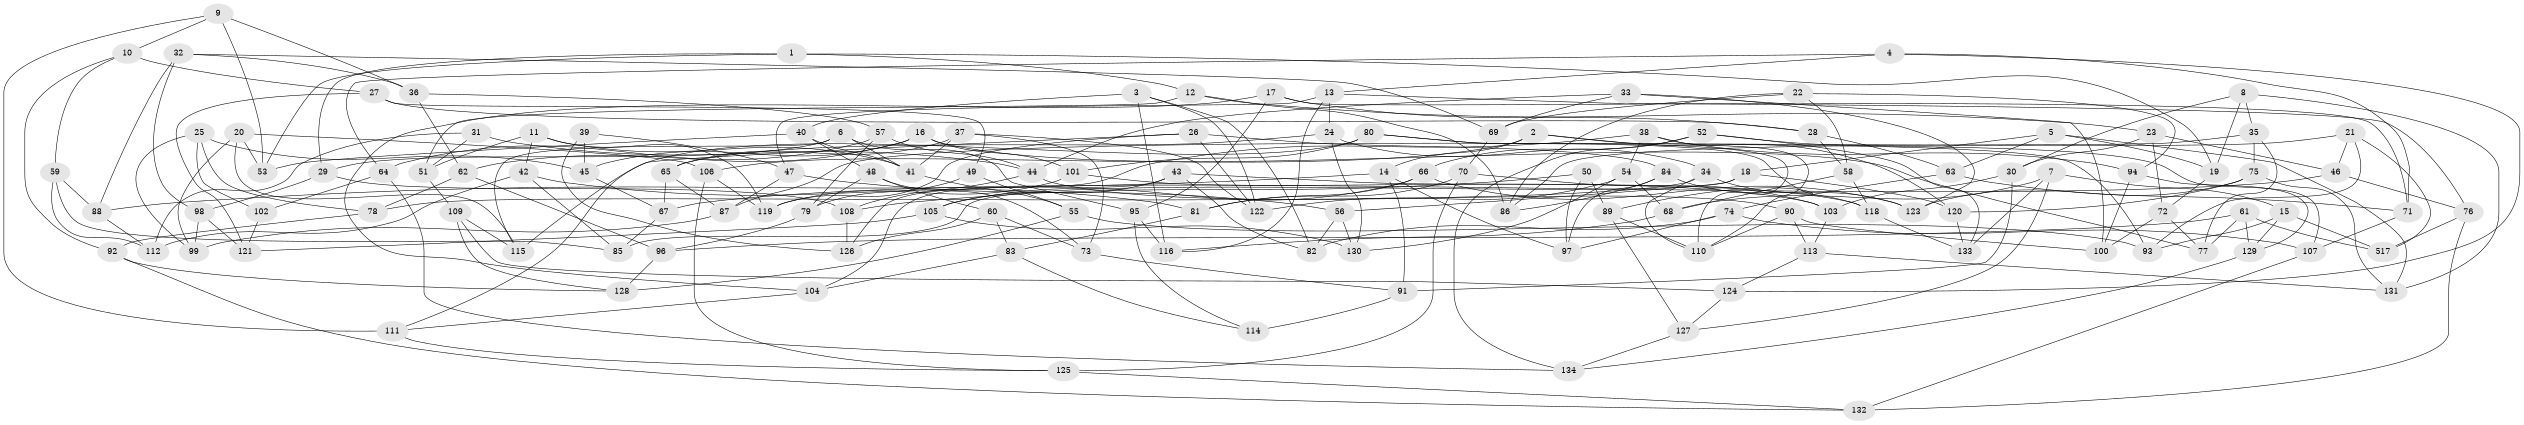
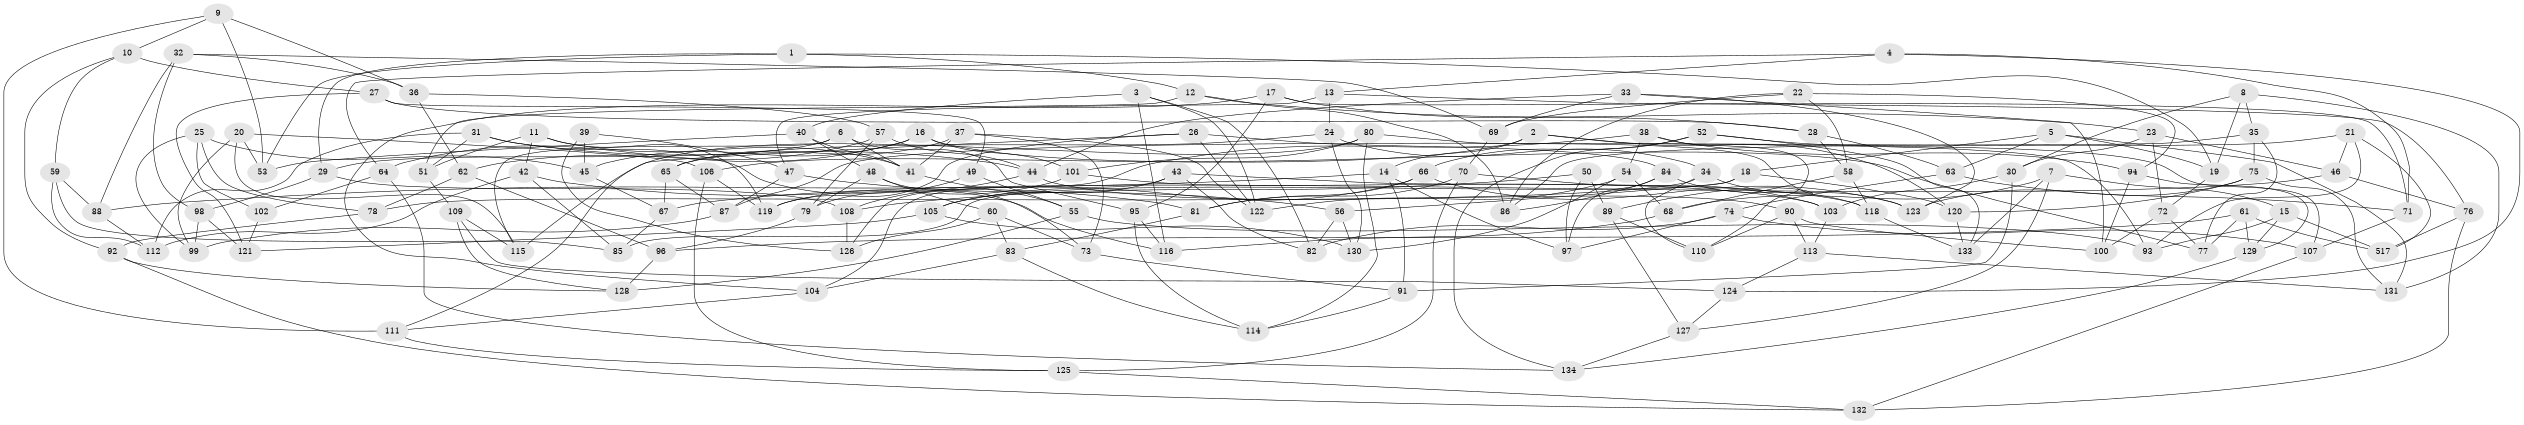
edge "80" -- "110": now "80" -- "114"
edge "13" -- "116": now "31" -- "116"
